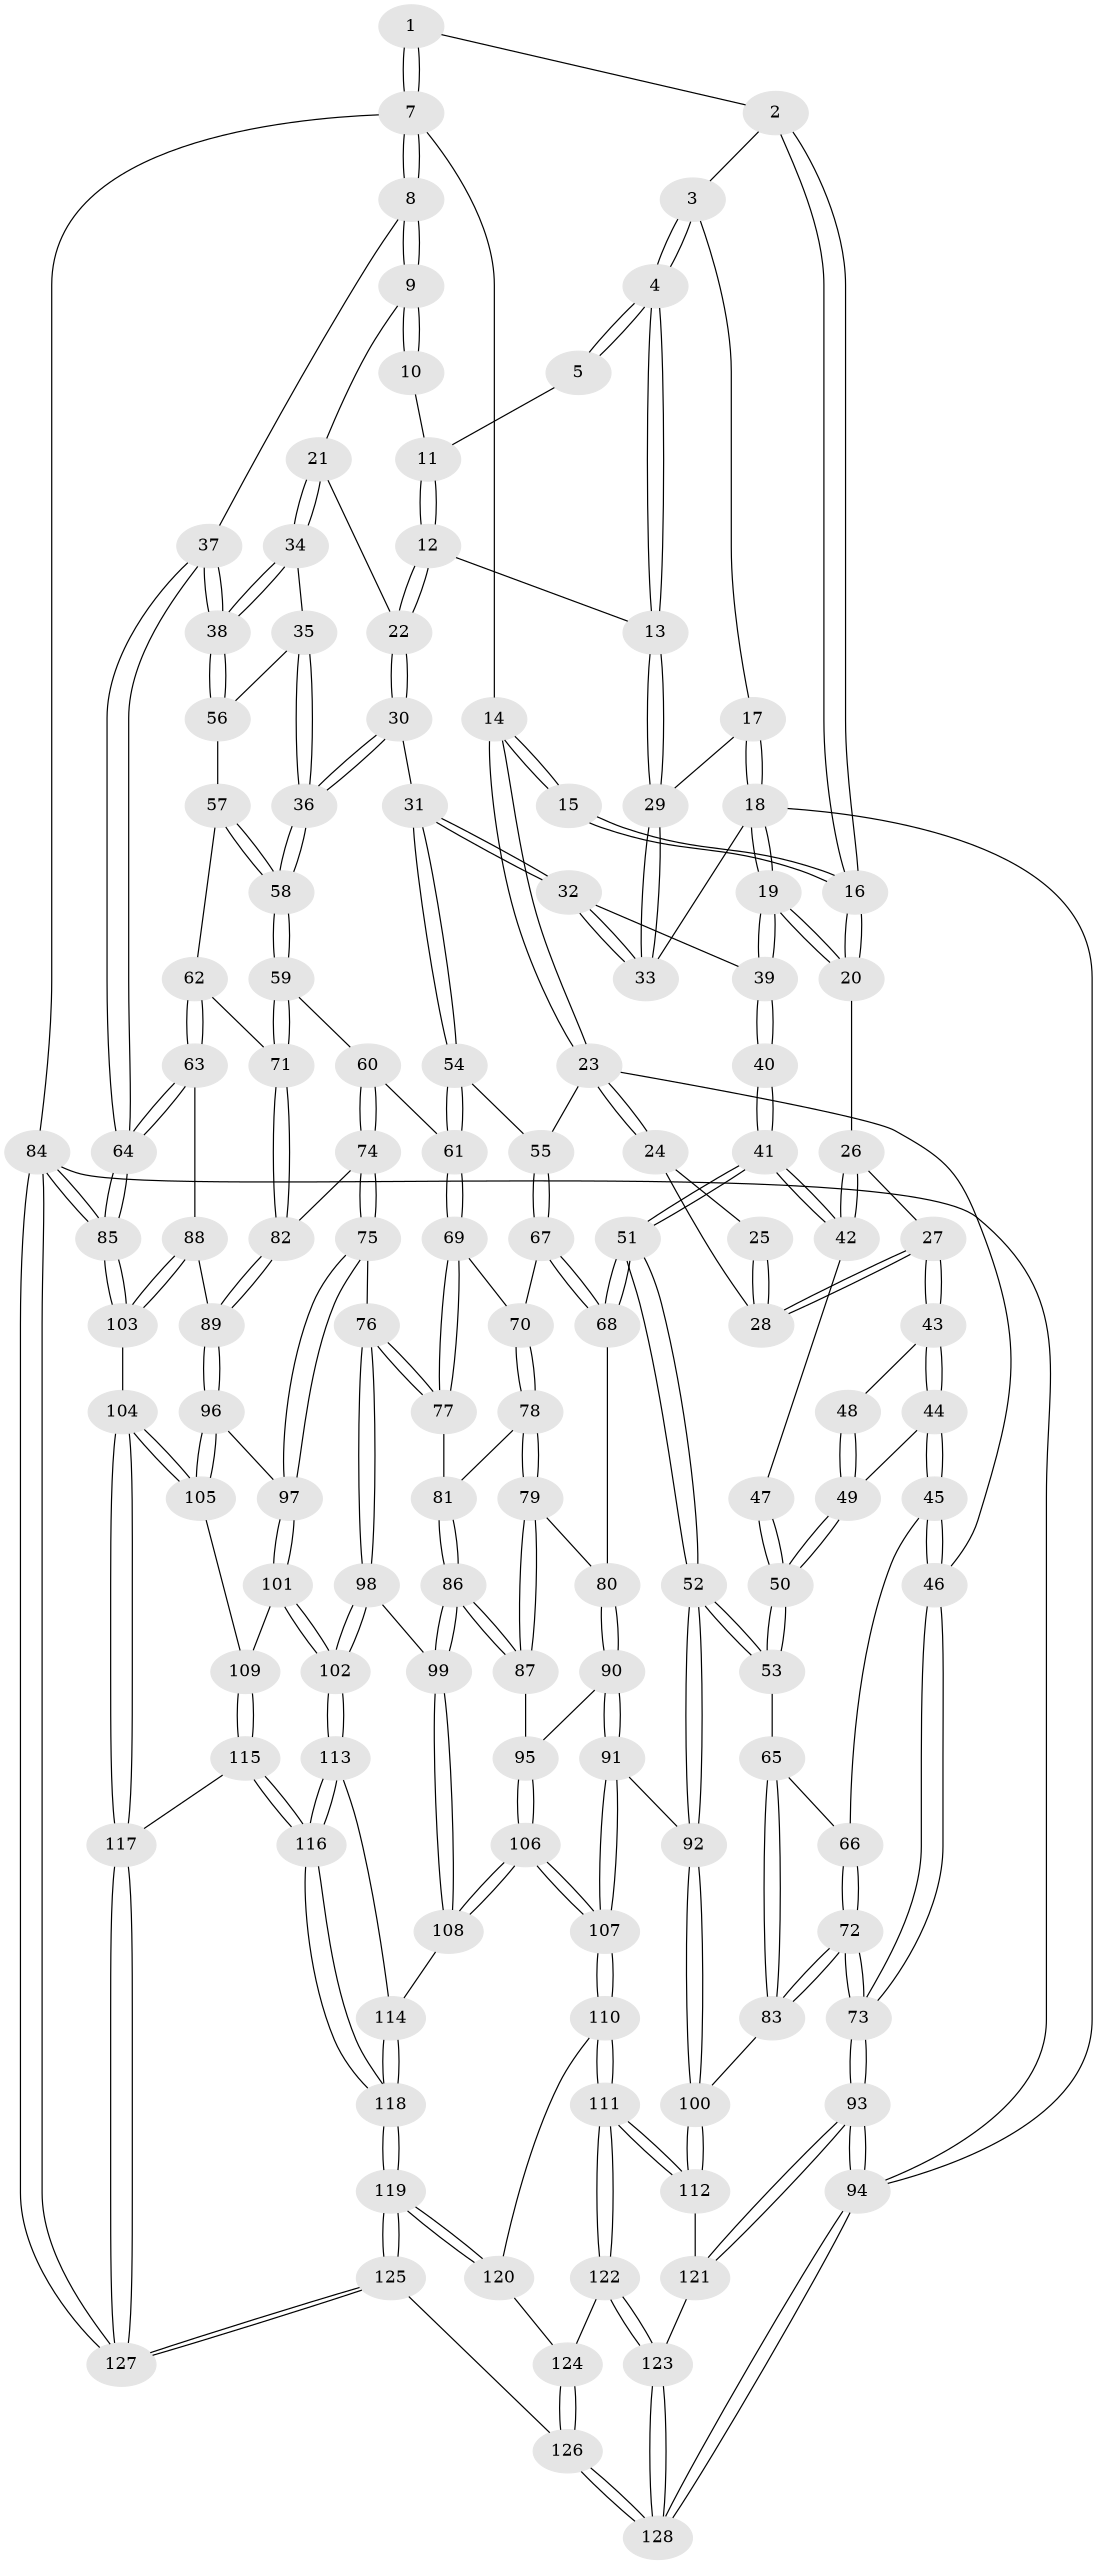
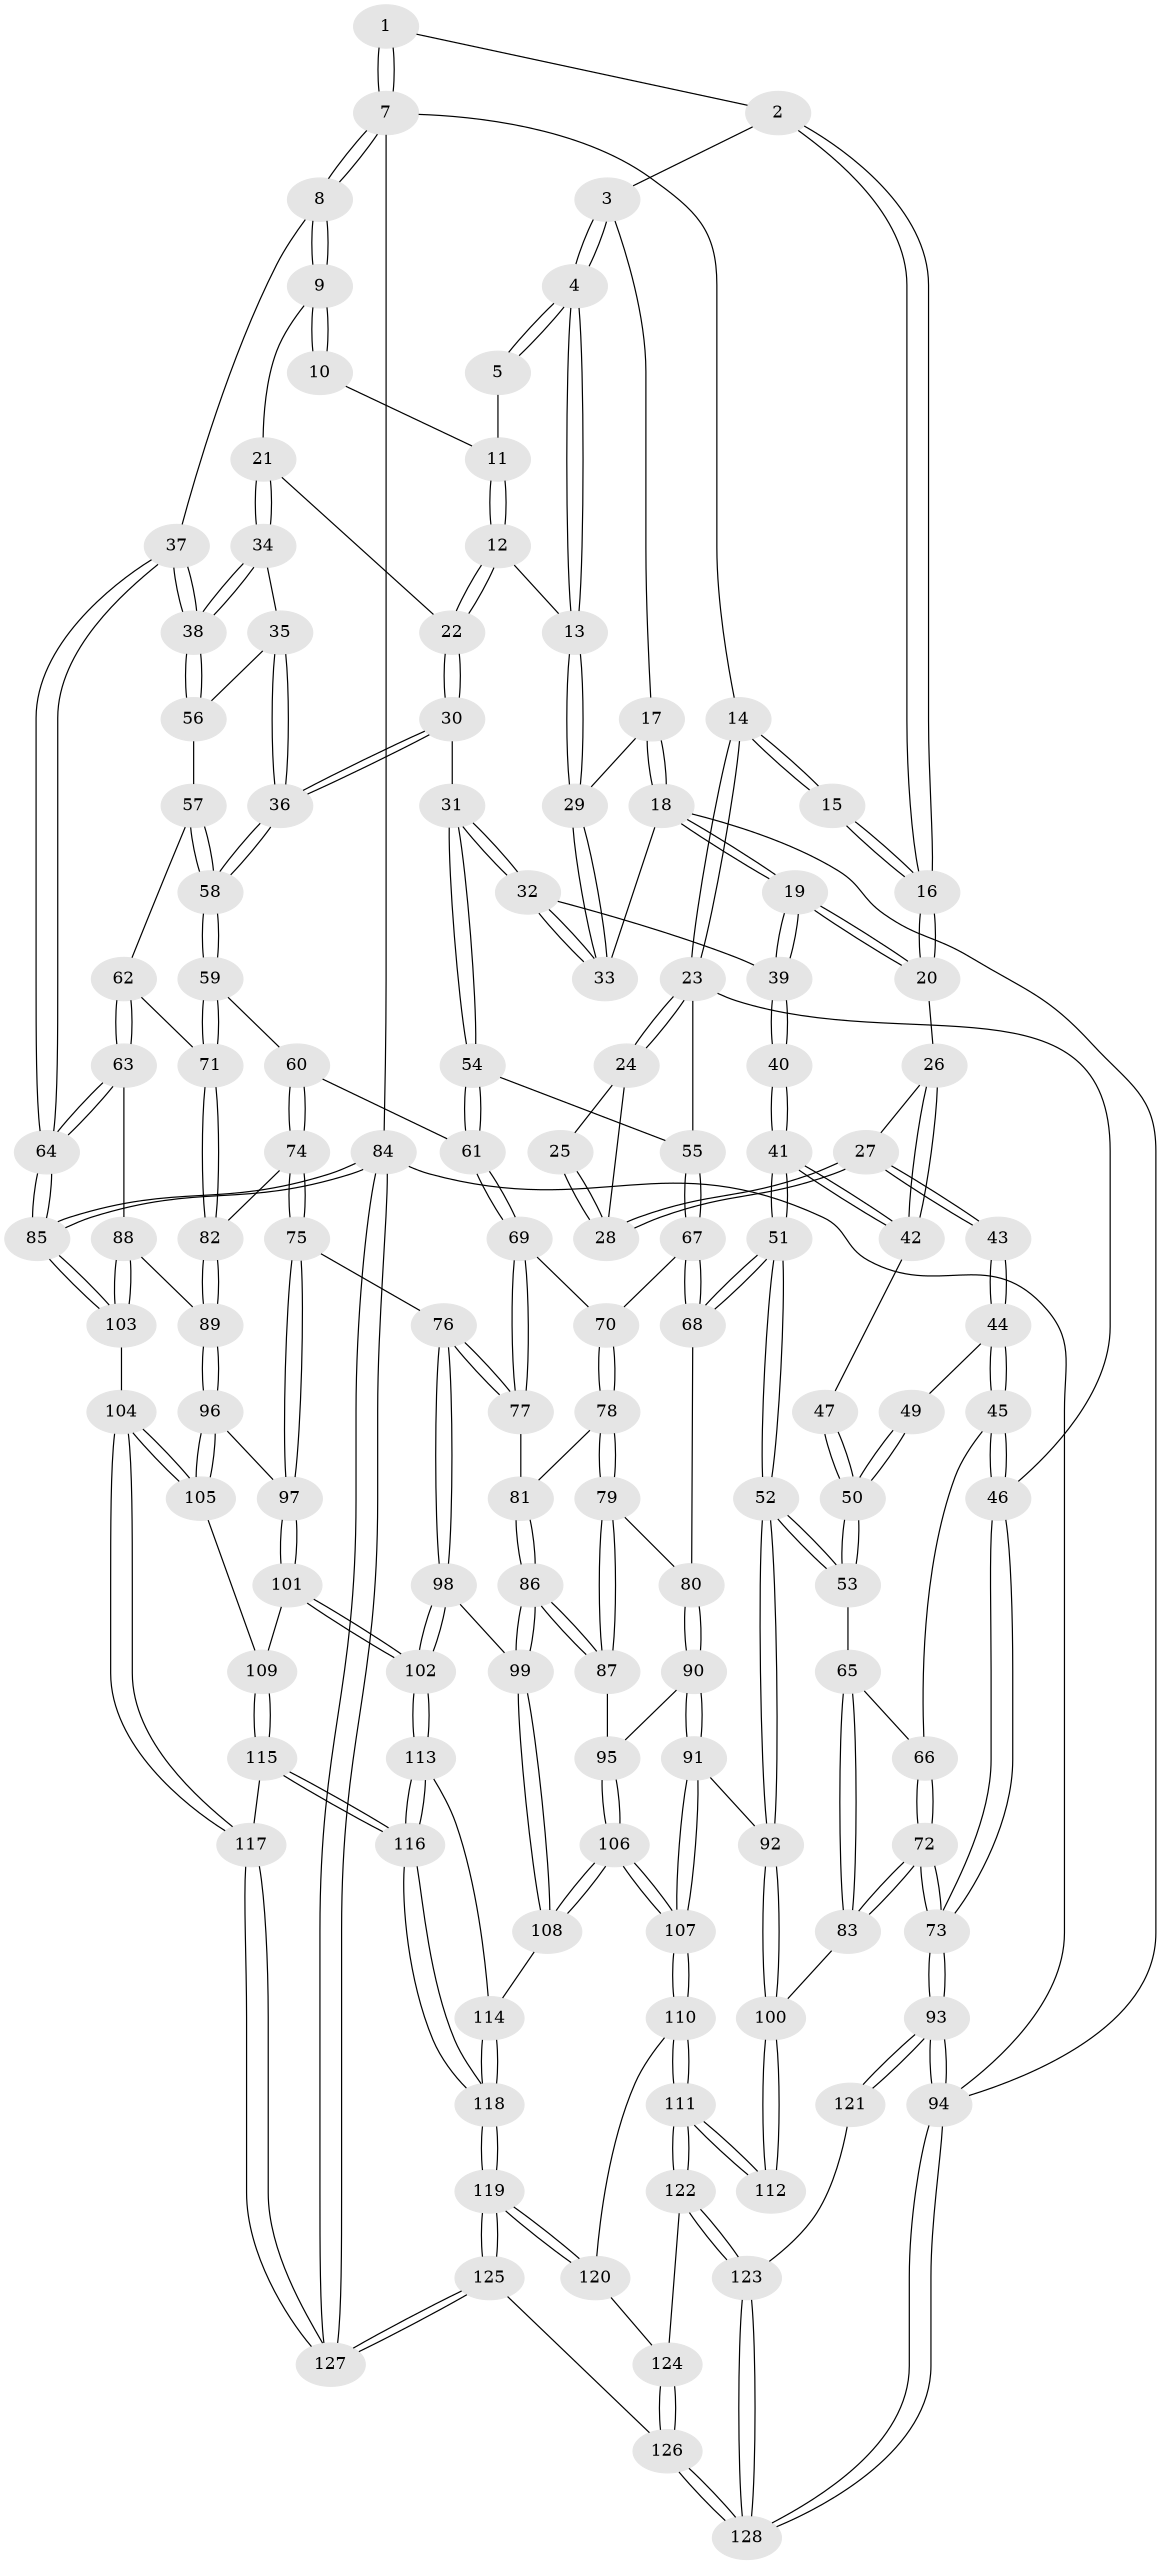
node "48": removed
edge "112" -- "121": removed
